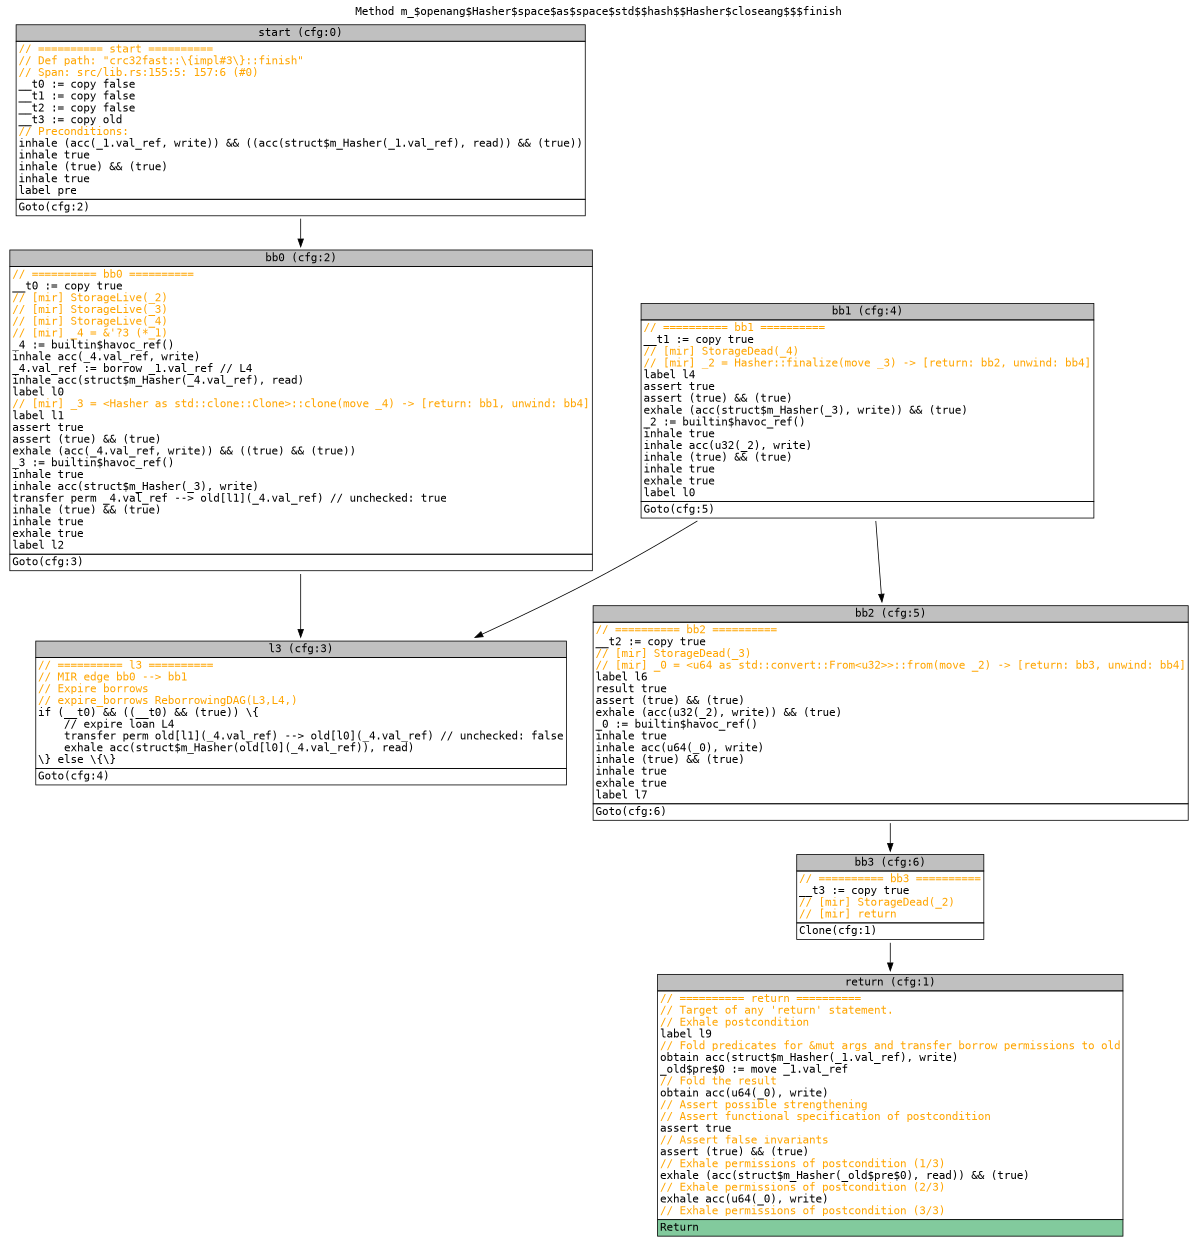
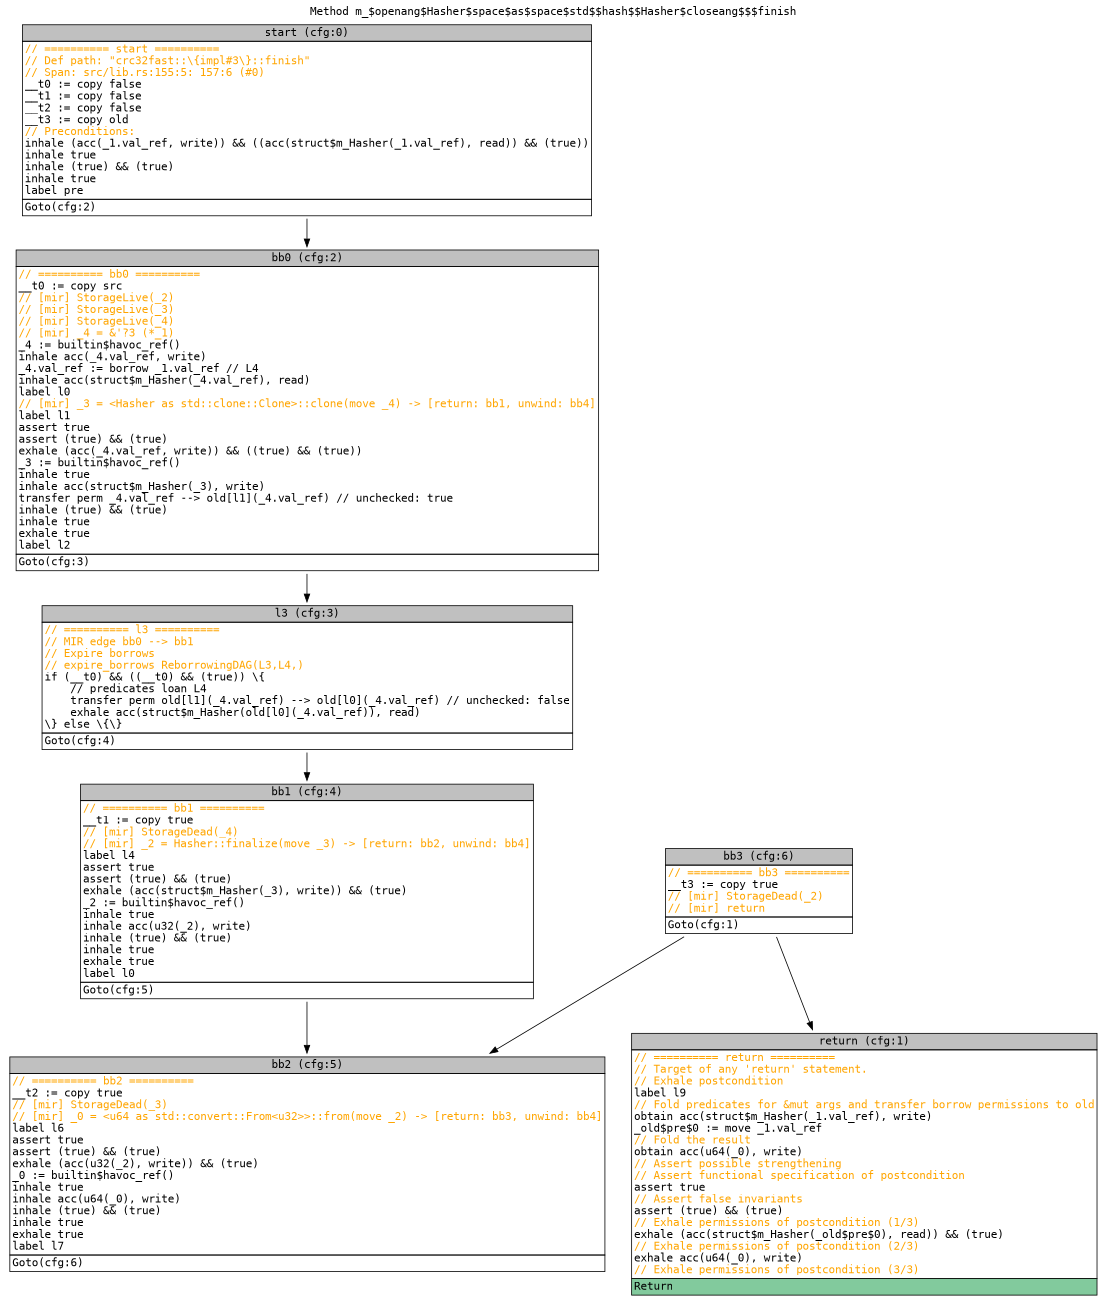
node "bb0 (cfg:2)": text "__t0 := copy true" -> "__t0 := copy src"
edge "bb1 (cfg:4)" -> "l3 (cfg:3)": reversed
node "bb2 (cfg:5)": text "result true" -> "assert true"
node "l3 (cfg:3)": text "// expire loan L4" -> "// predicates loan L4"
edge "bb2 (cfg:5)" -> "bb3 (cfg:6)": reversed
node "bb3 (cfg:6)": text "Clone(cfg:1)" -> "Goto(cfg:1)"
